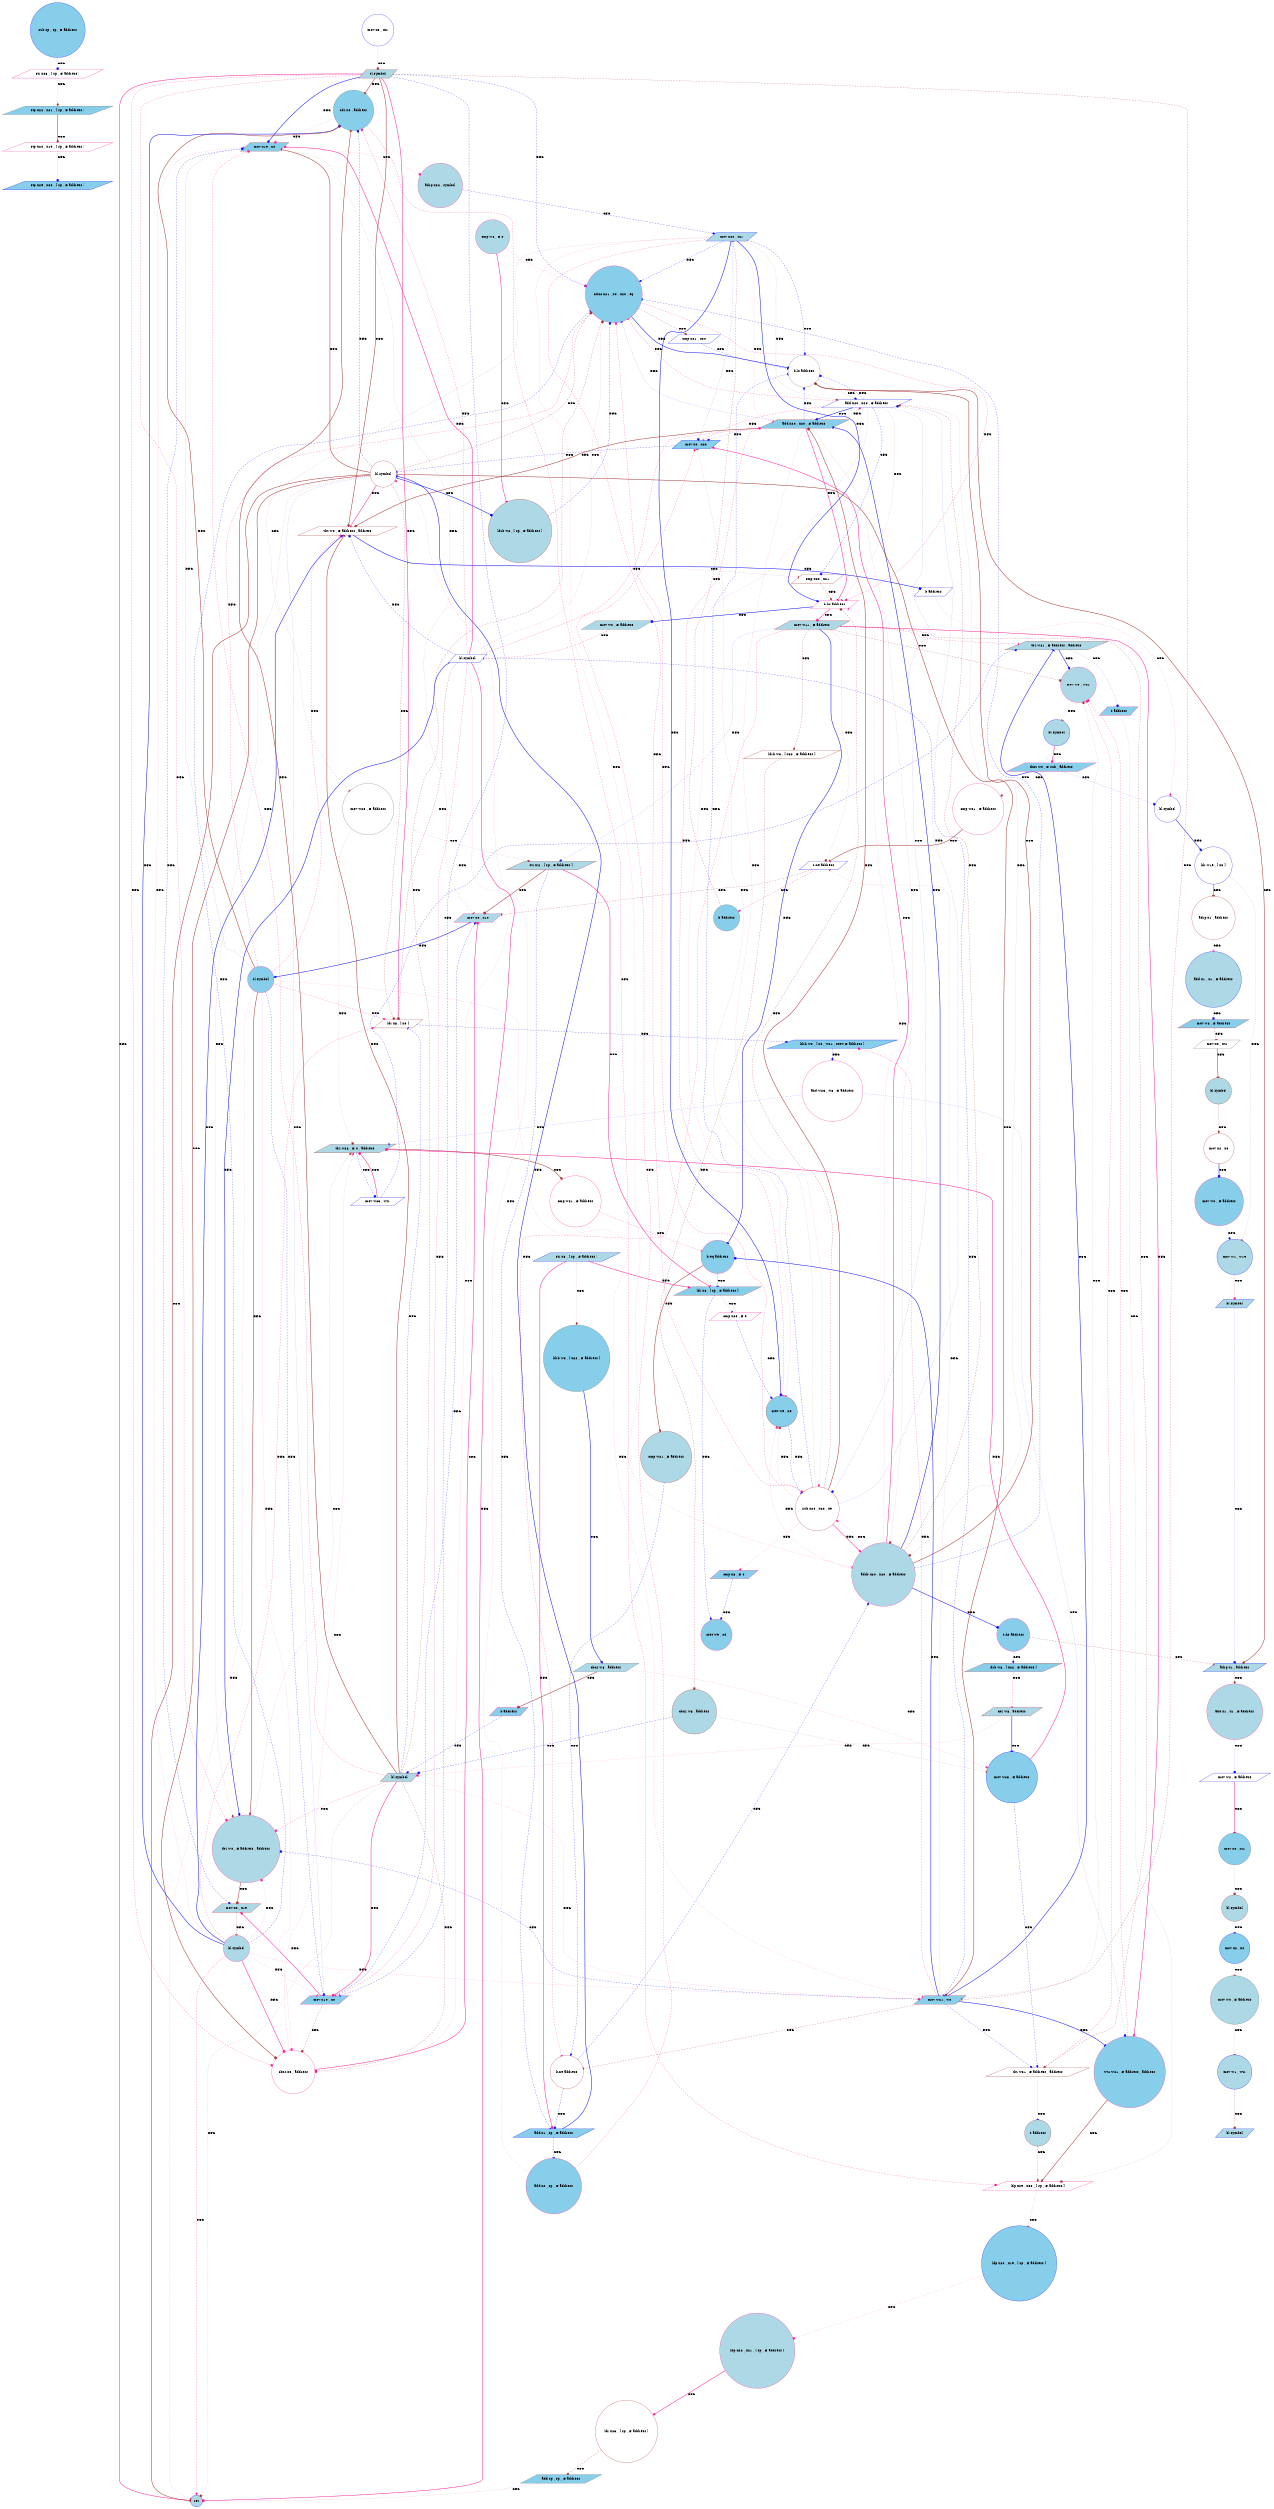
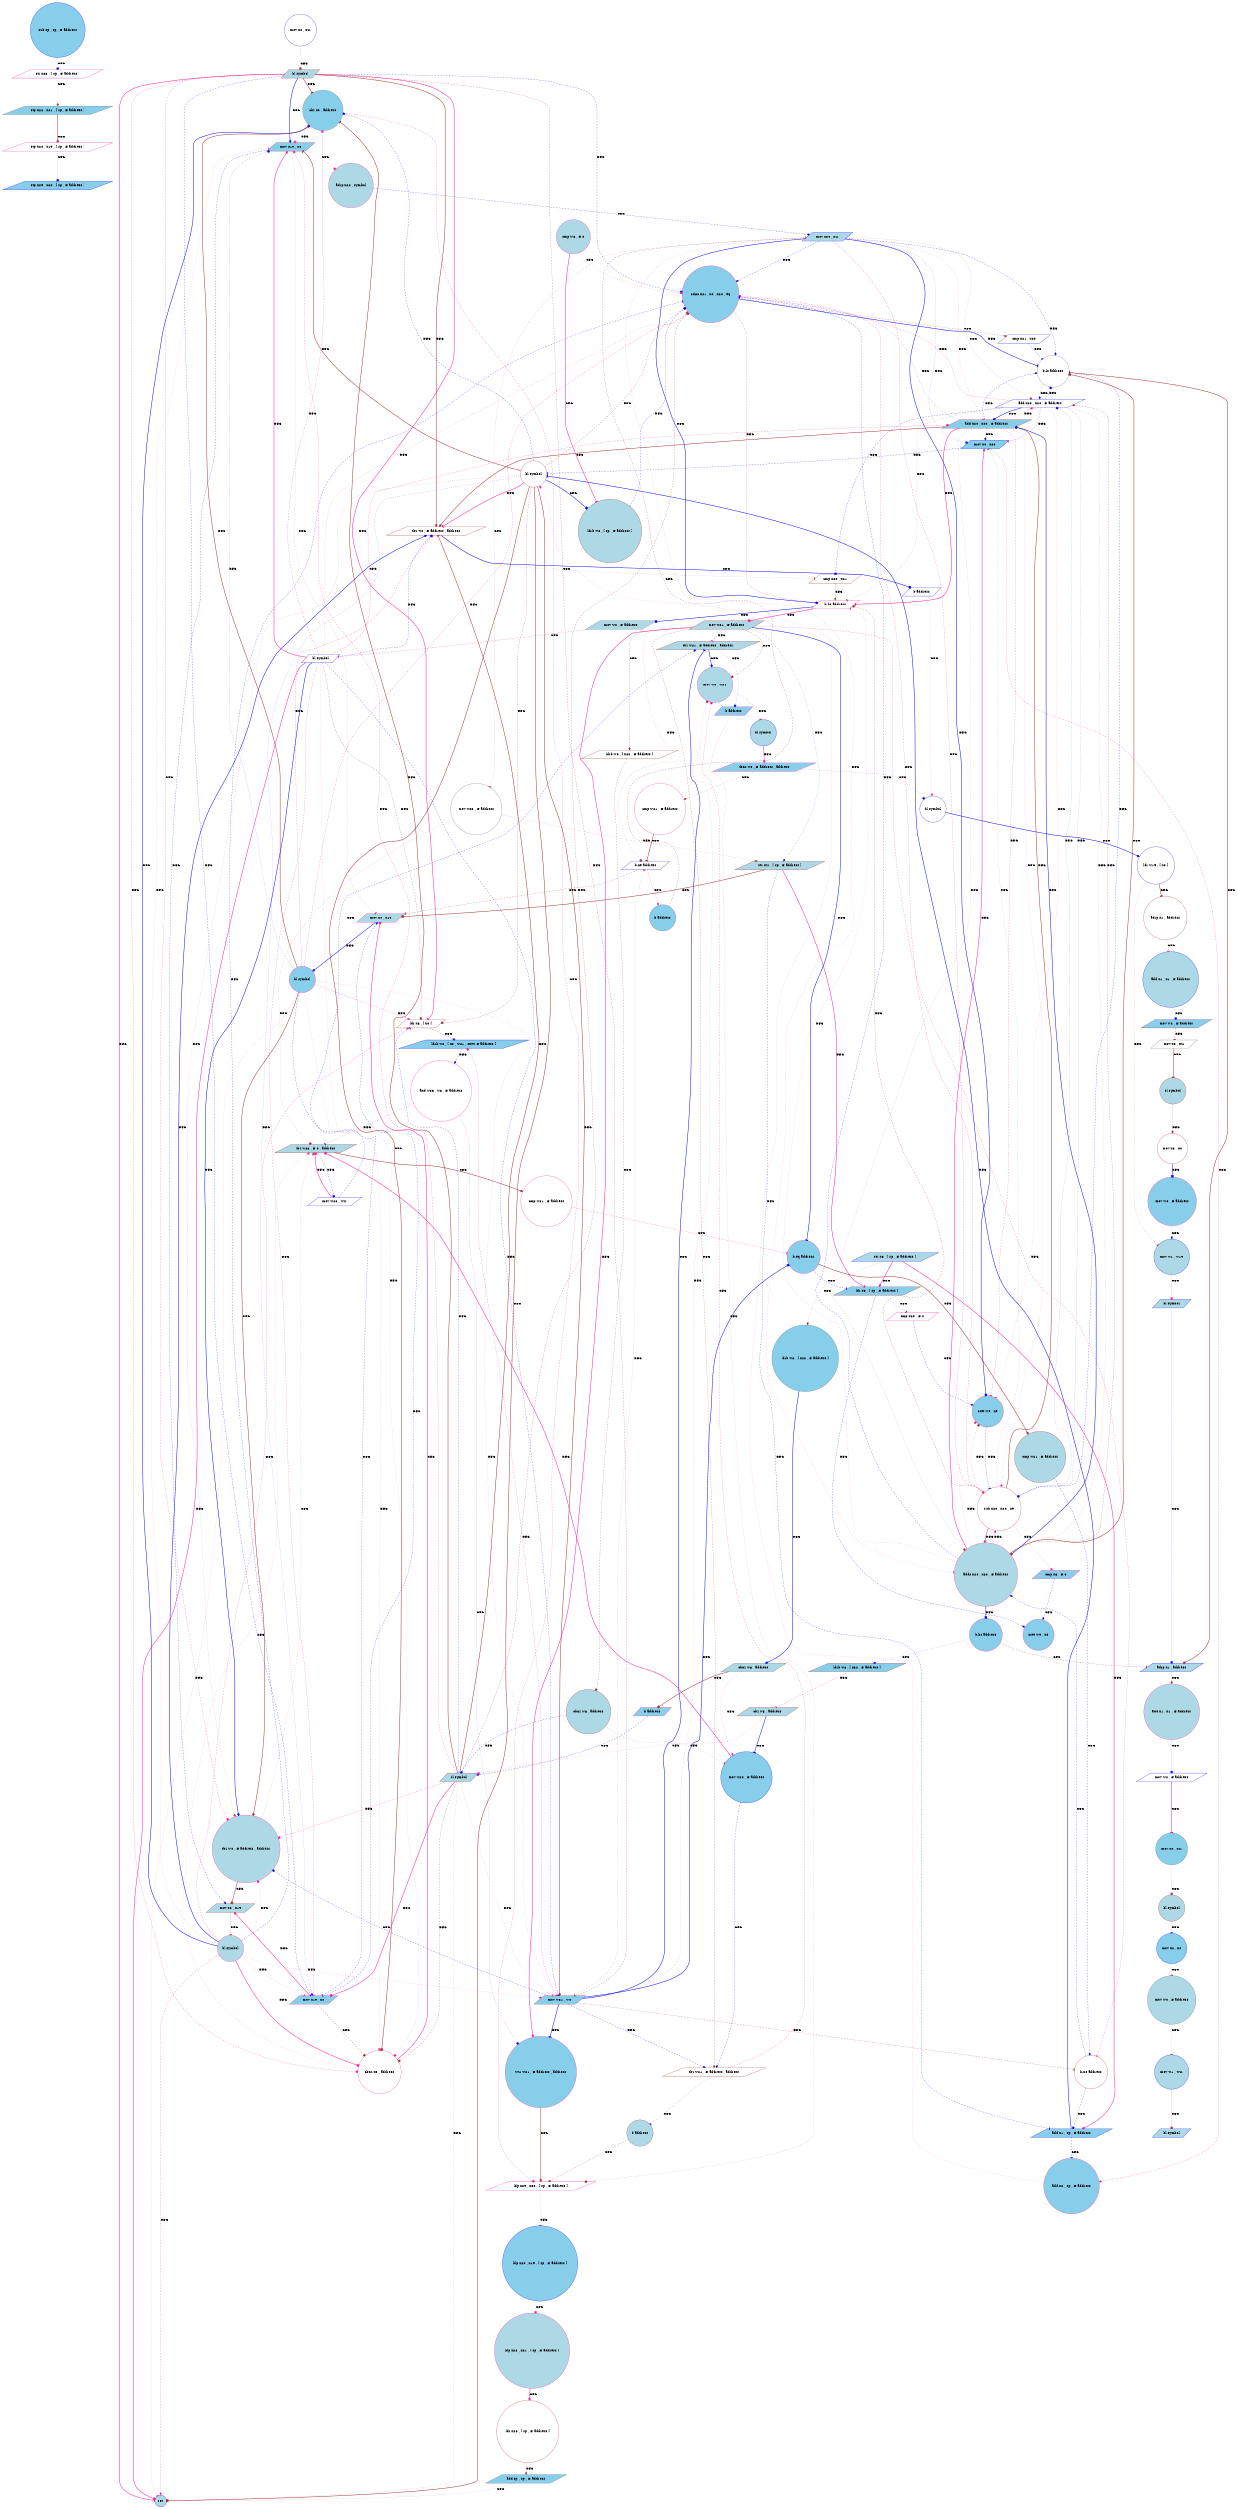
node "mov w11 , # address": label "mov w11 , # address" -> "mov w21 , # address"
node "tbnz w0 , # sub , address": label "tbnz w0 , # sub , address" -> "tbnz w0 , # address , address"
edge "add x2 , sp , # address" -> "mov x0 , x20": reversed
edge "wzr w21 , # address , address" -> "mov w0 , w21": removed, label "CFG"
